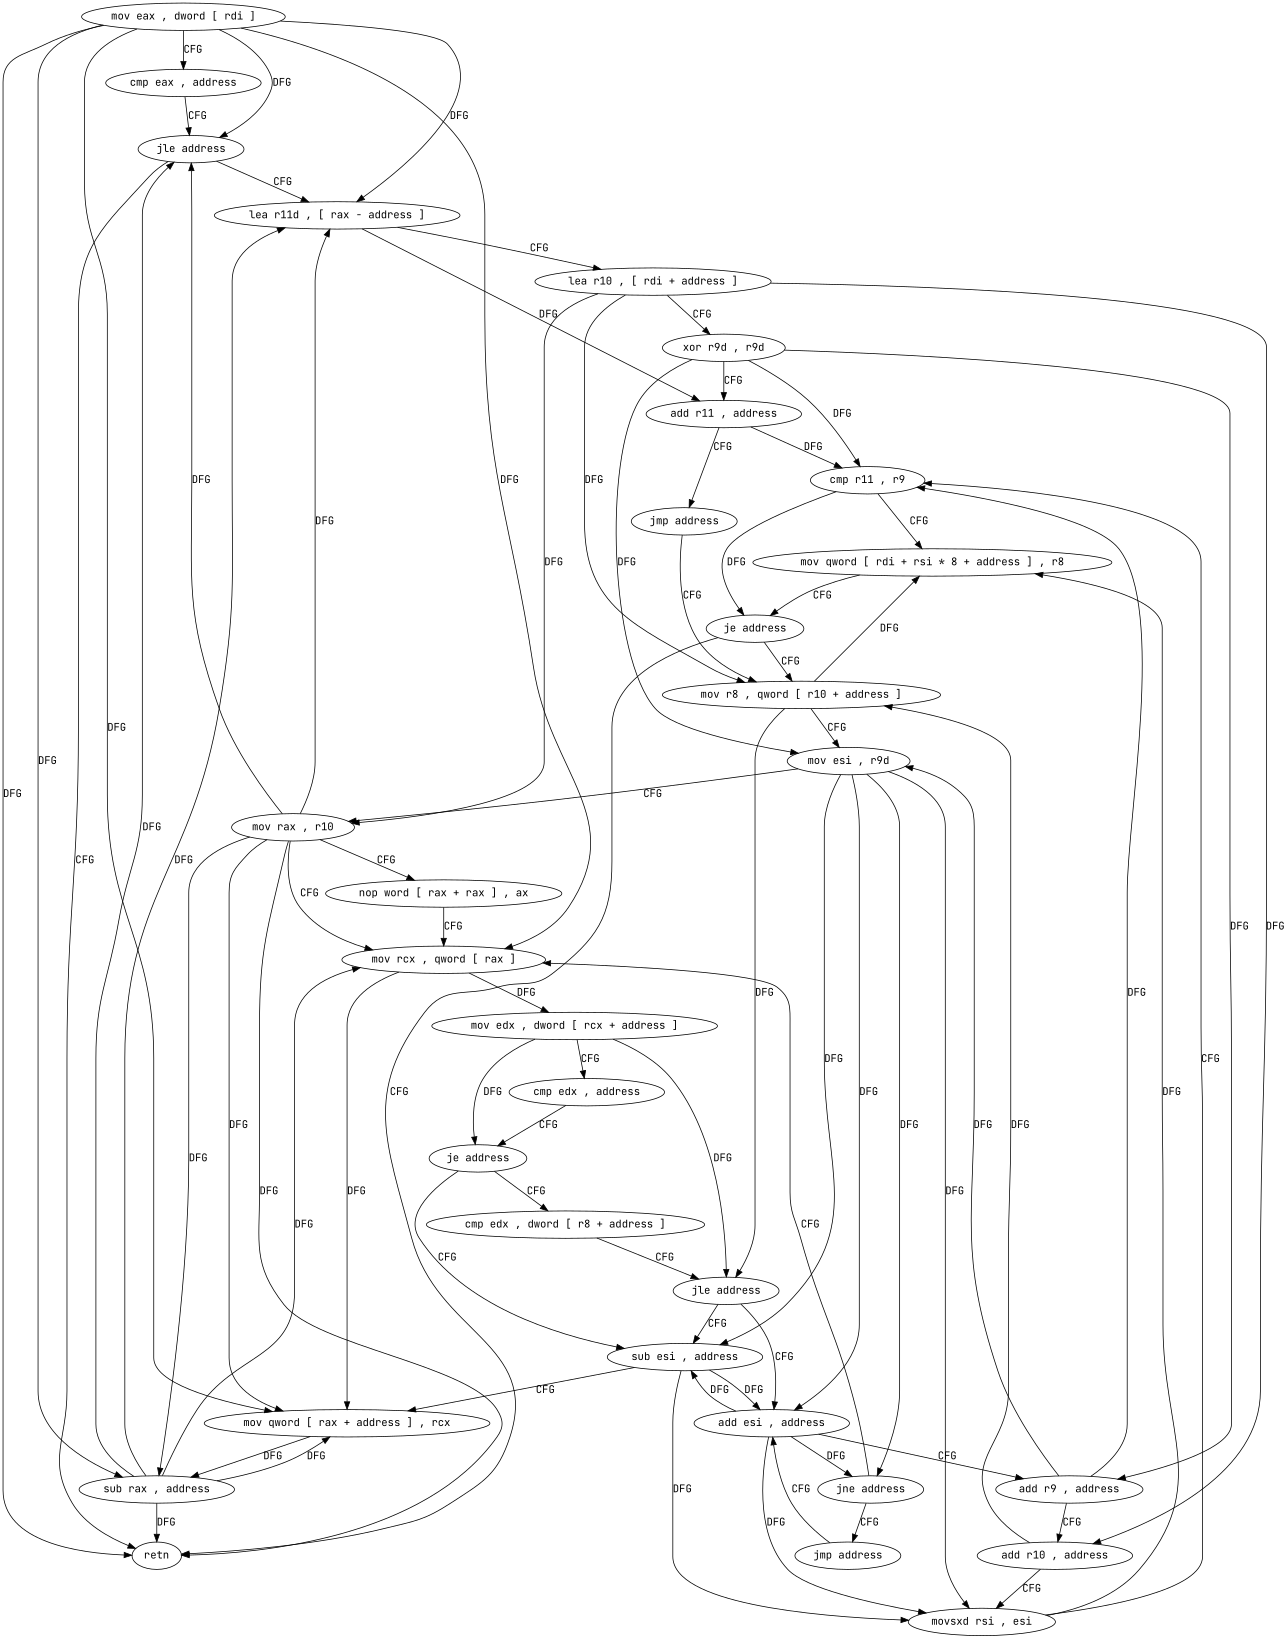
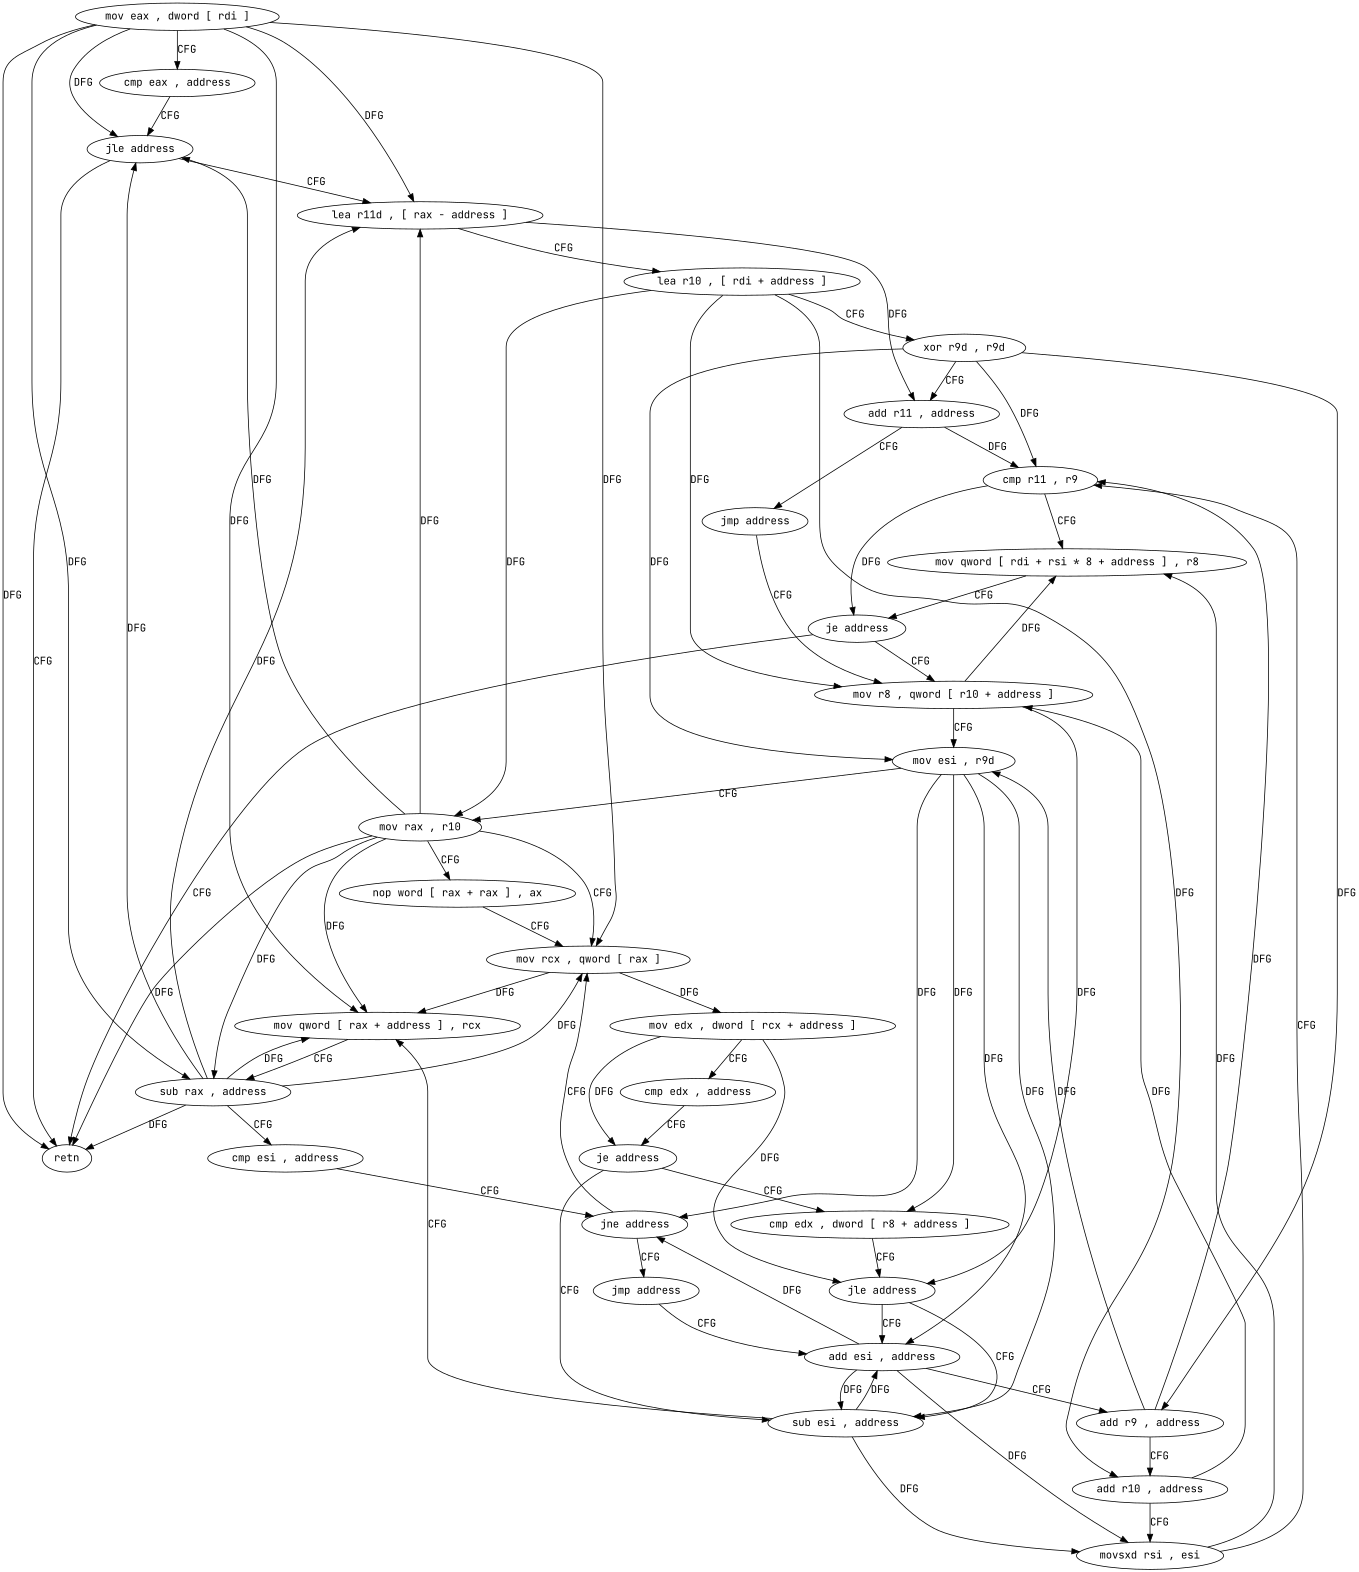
node "cmp esi , address": added
edge "mov esi , r9d" -> "movsxd rsi , esi": now "mov esi , r9d" -> "cmp edx , dword [ r8 + address ]"
edge "mov qword [ rax + address ] , rcx" -> "sub rax , address": label "DFG" -> "CFG"
